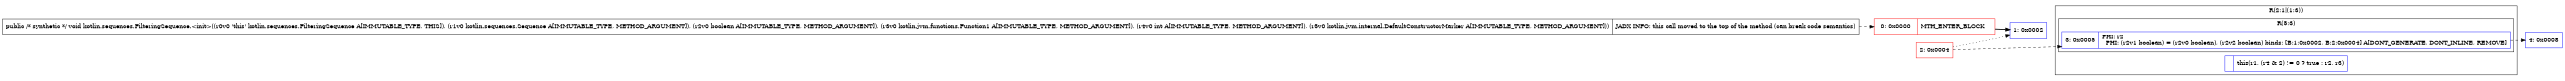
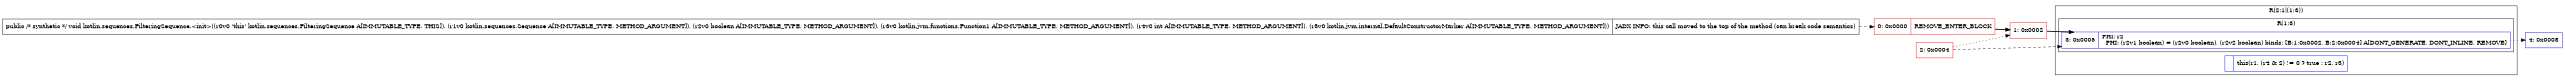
cluster "R(5:3)": label "R(5:3)" -> "R(1:3)"
node "0: 0x0000": text "MTH_ENTER_BLOCK" -> "REMOVE_ENTER_BLOCK"
node "1: 0x0002": color blue -> red
edge "1: 0x0002" -> "3: 0x0005": added
edge "3: 0x0005" -> "4: 0x0008": style dashed -> dotted
